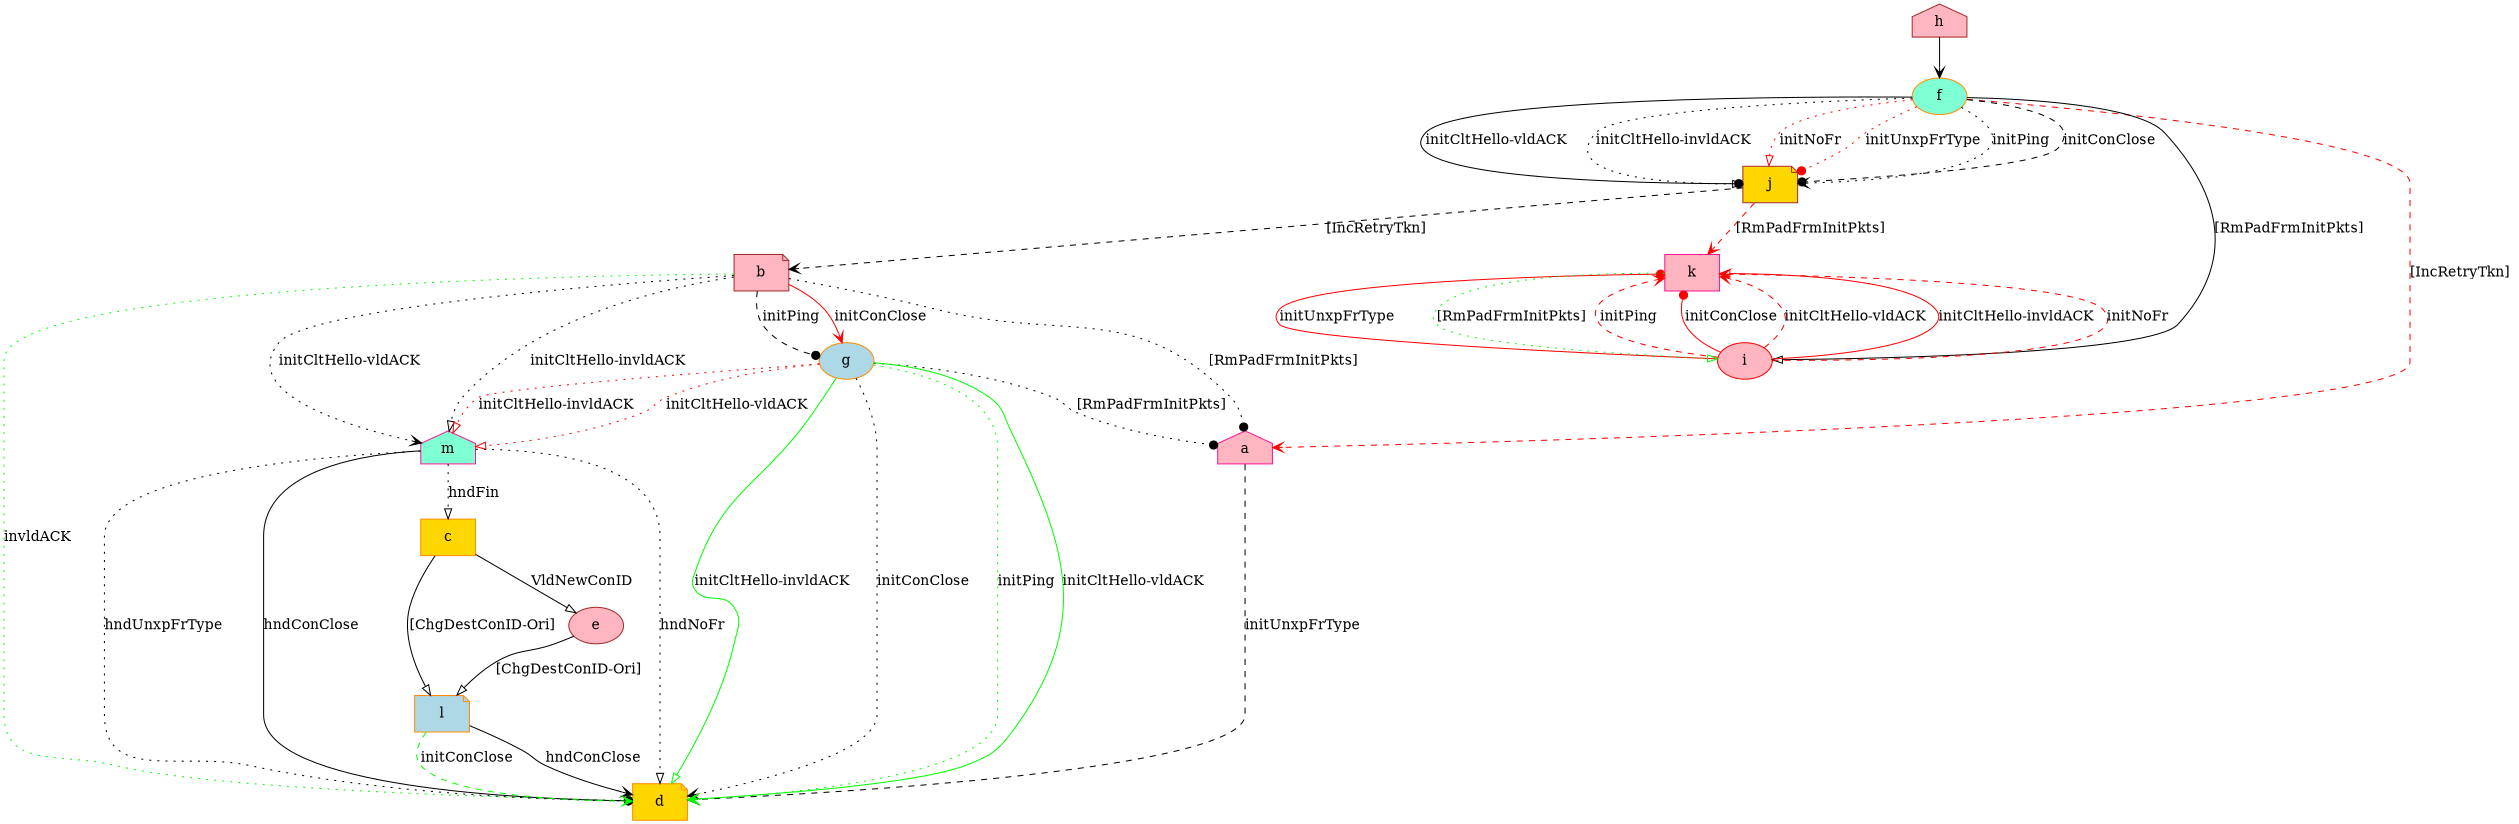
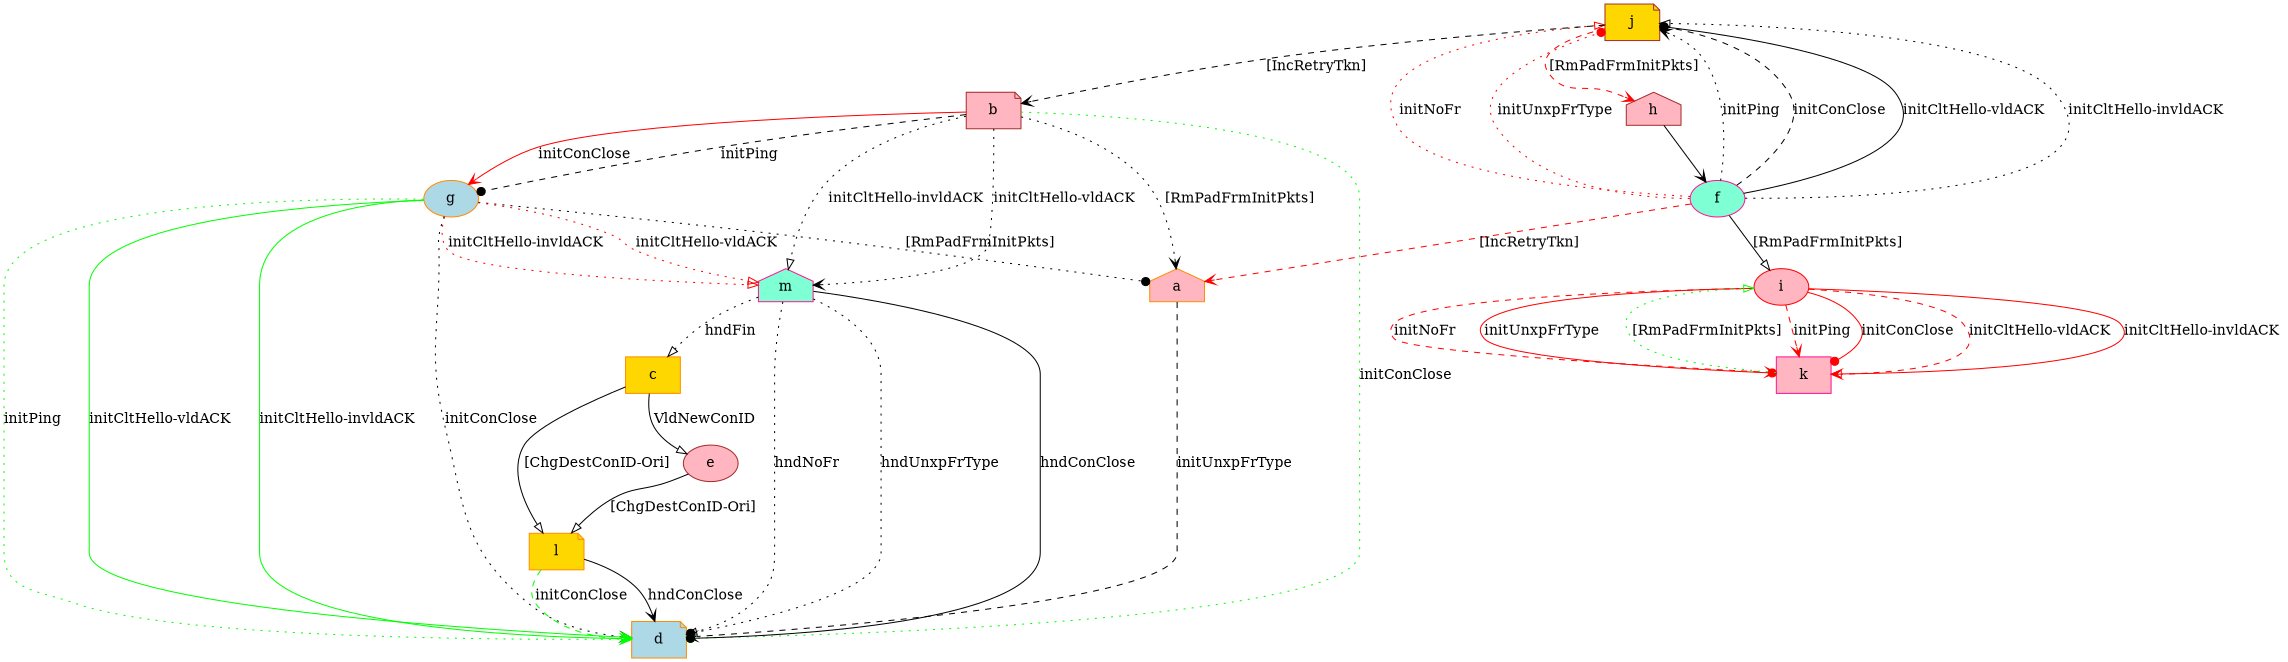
node "f": color darkorange -> deeppink
edge "j" -> "k": now "j" -> "h"
edge "b" -> "a": arrowhead dot -> vee
node "a": color deeppink -> darkorange
edge "b" -> "d": label "invldACK " -> "initConClose "
node "l": fillcolor lightblue -> gold
node "d": fillcolor gold -> lightblue
